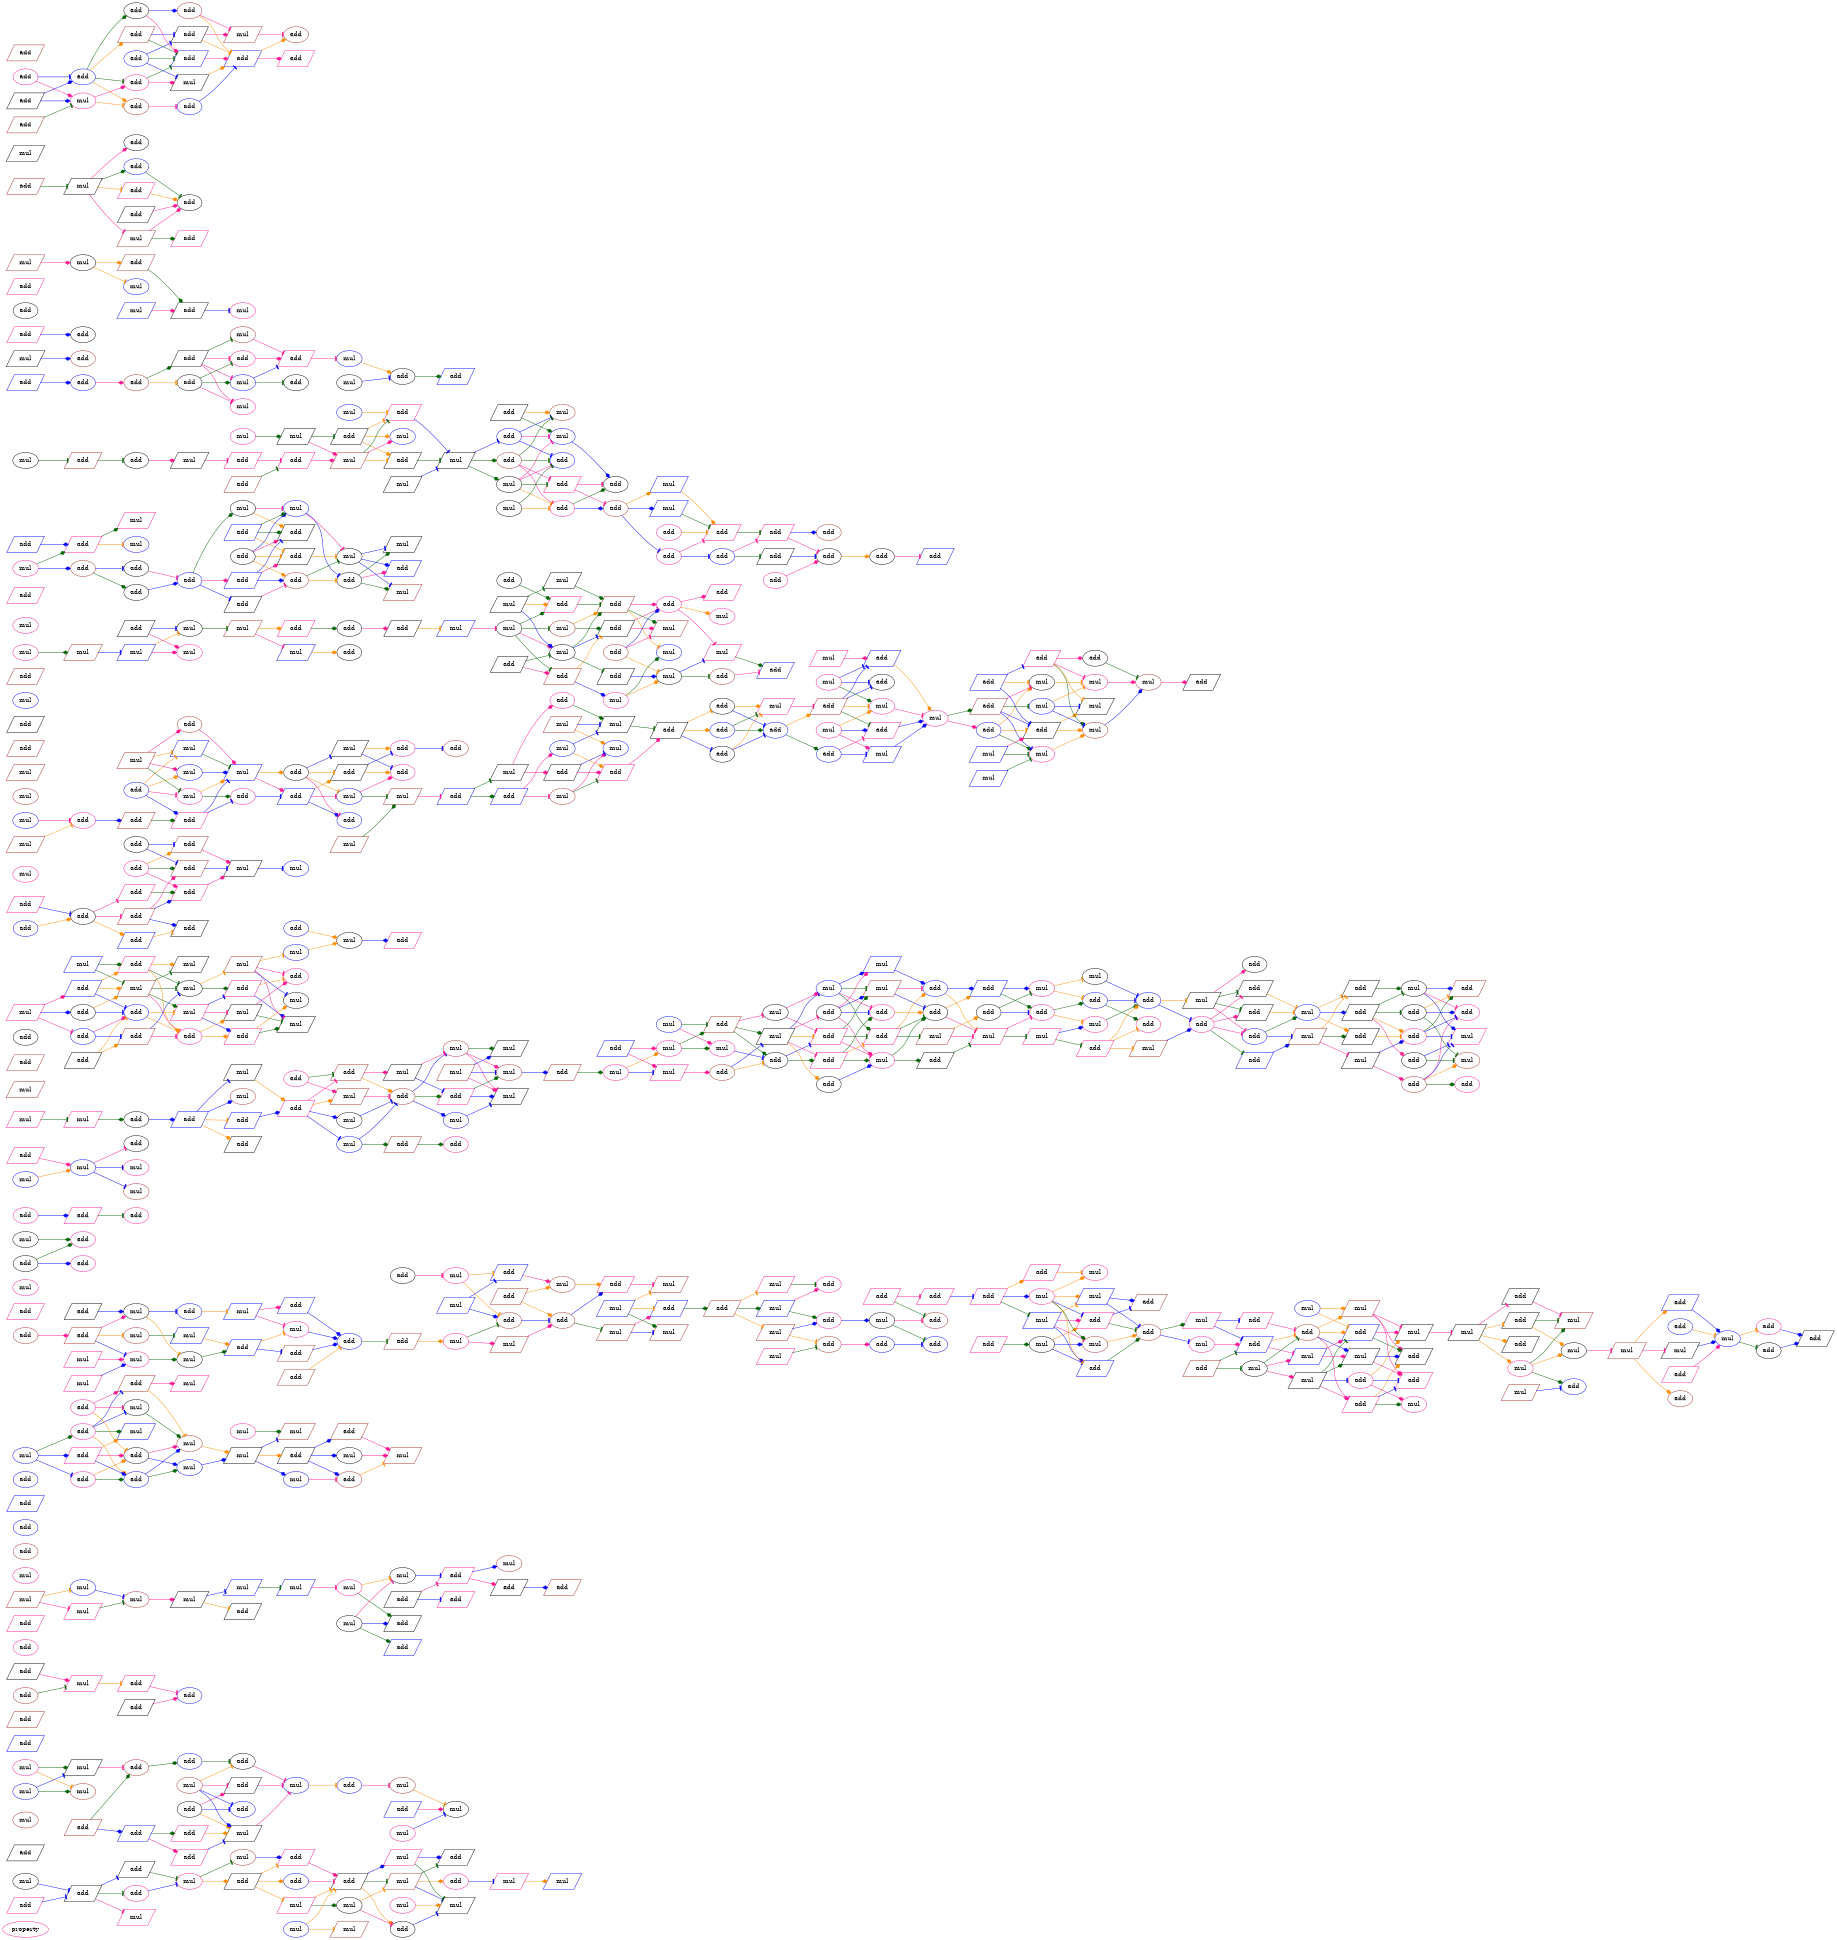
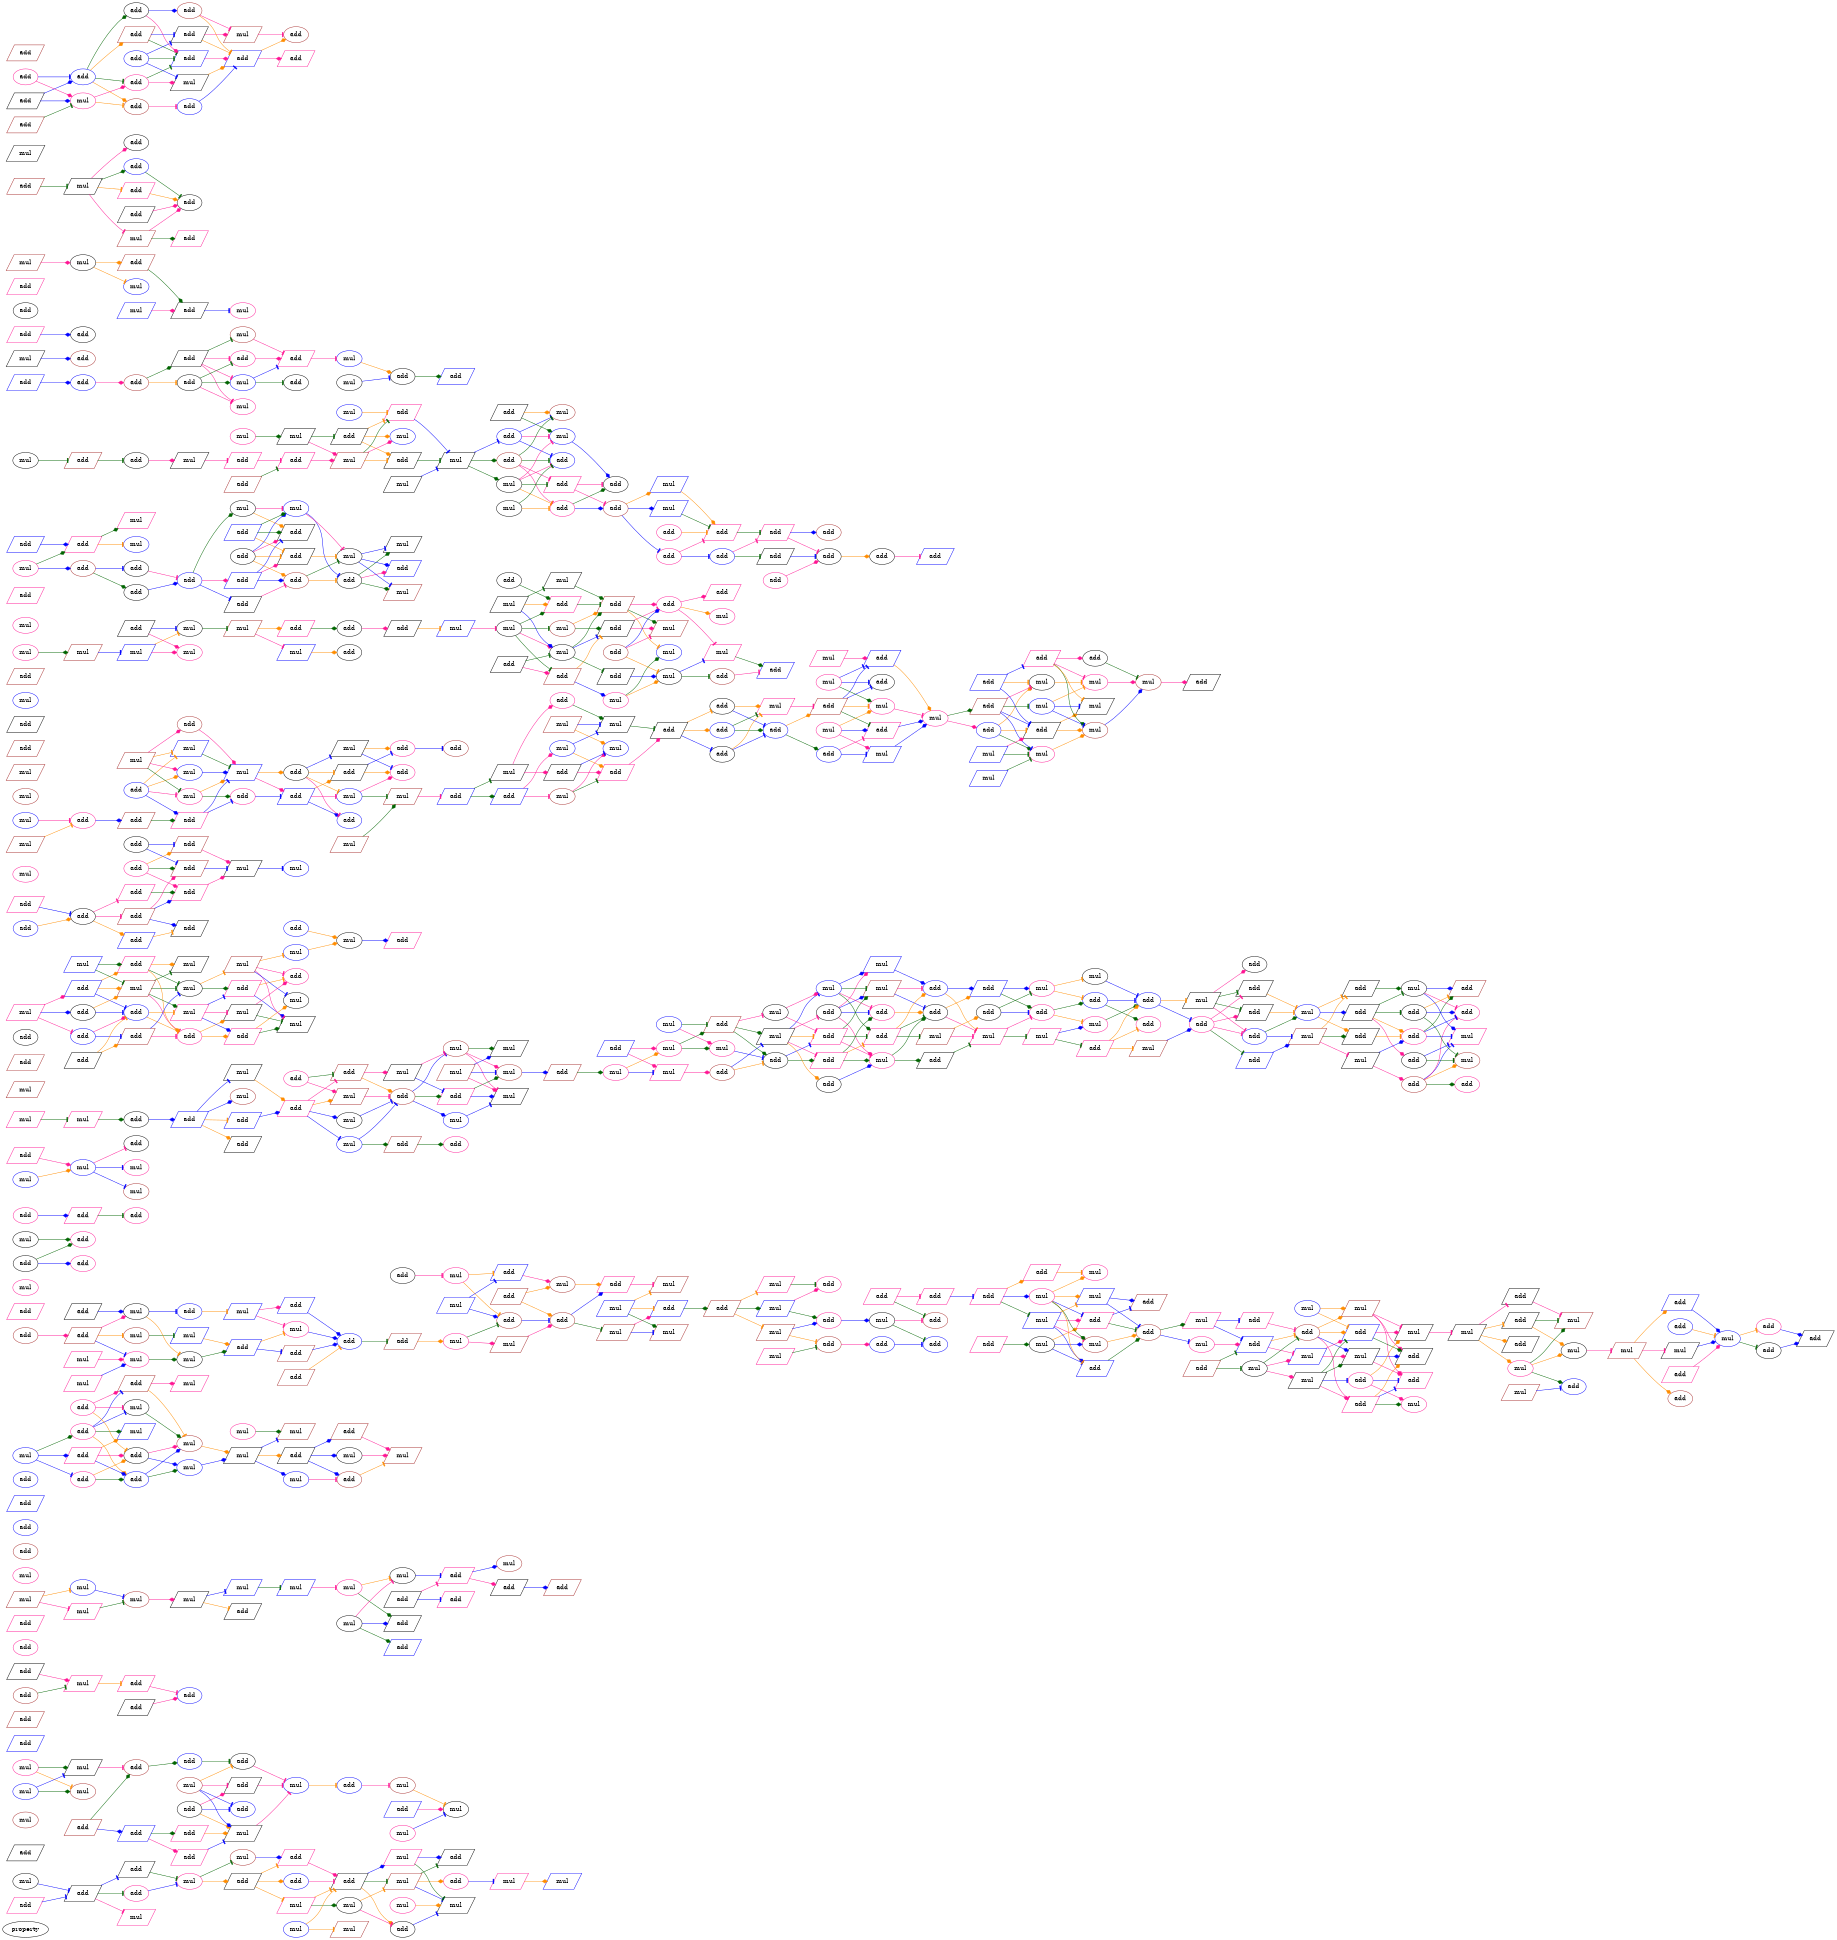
node "property": color deeppink -> black
